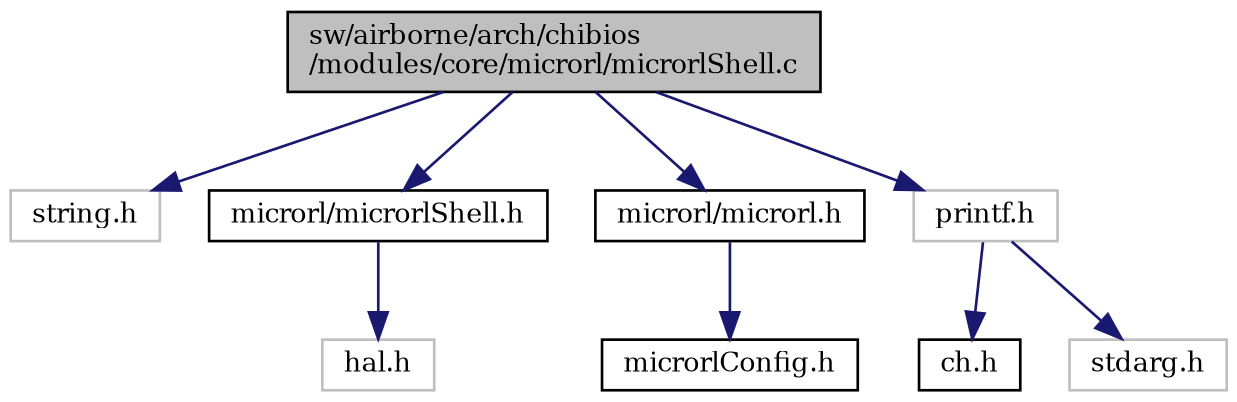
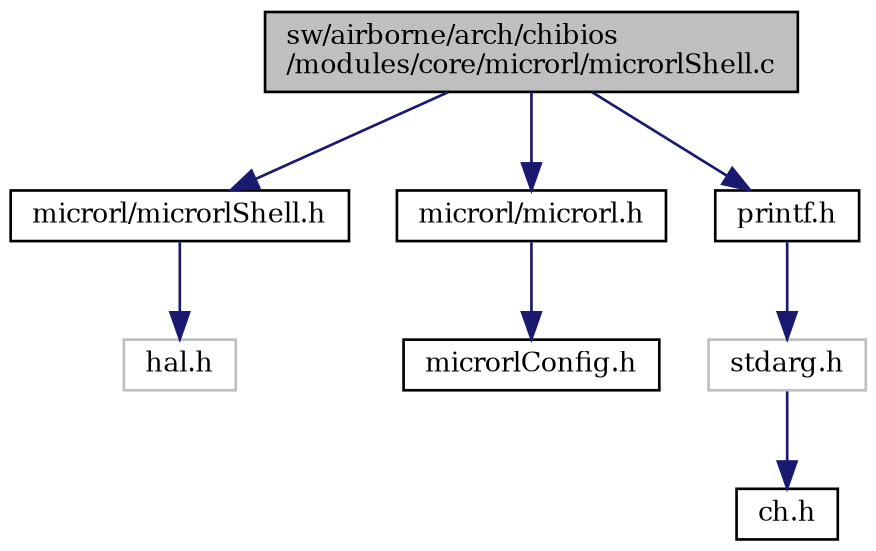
node "string.h": removed
node "printf.h": color grey75 -> black
edge "printf.h" -> "ch.h": now "stdarg.h" -> "ch.h"
